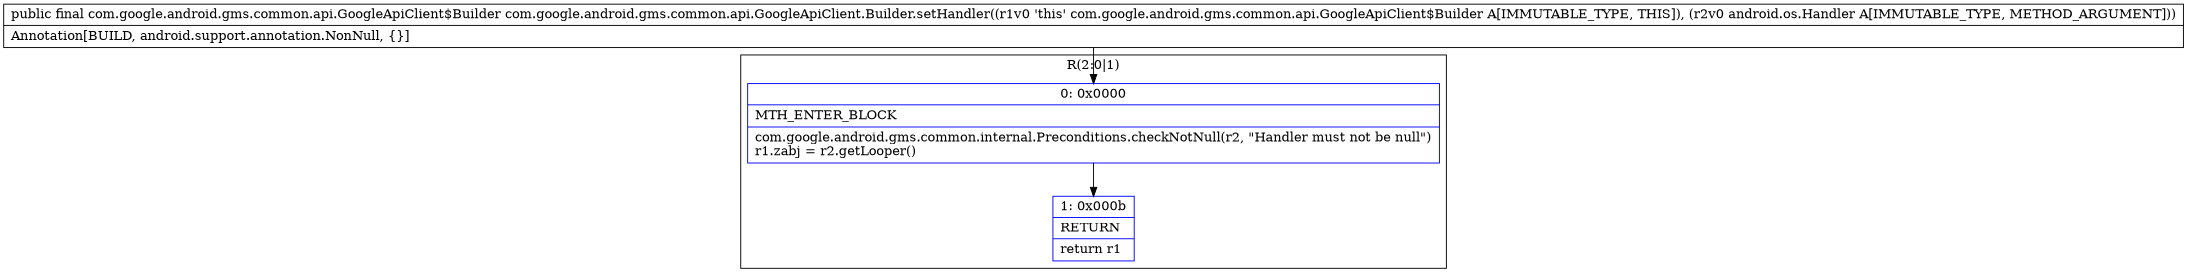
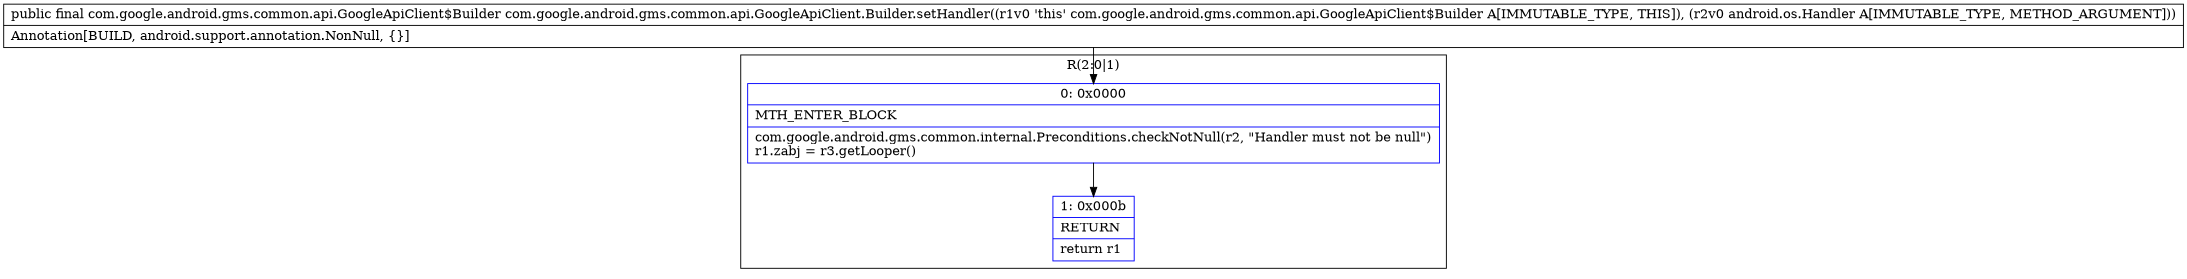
node "0: 0x0000": text "r1.zabj = r2.getLooper()" -> "r1.zabj = r3.getLooper()"
